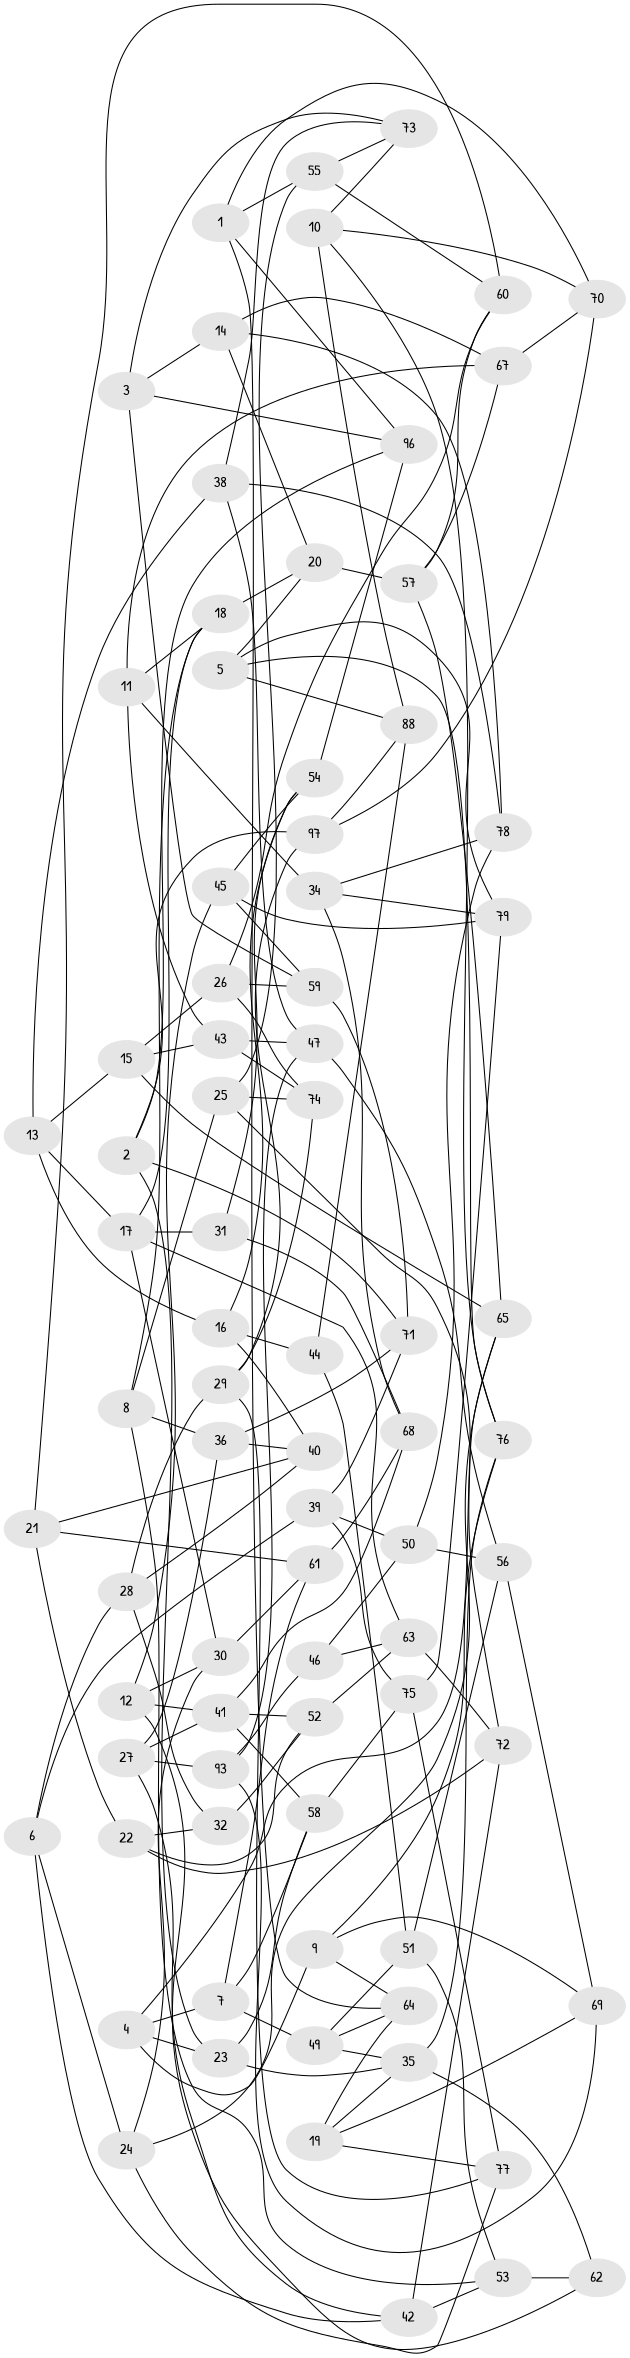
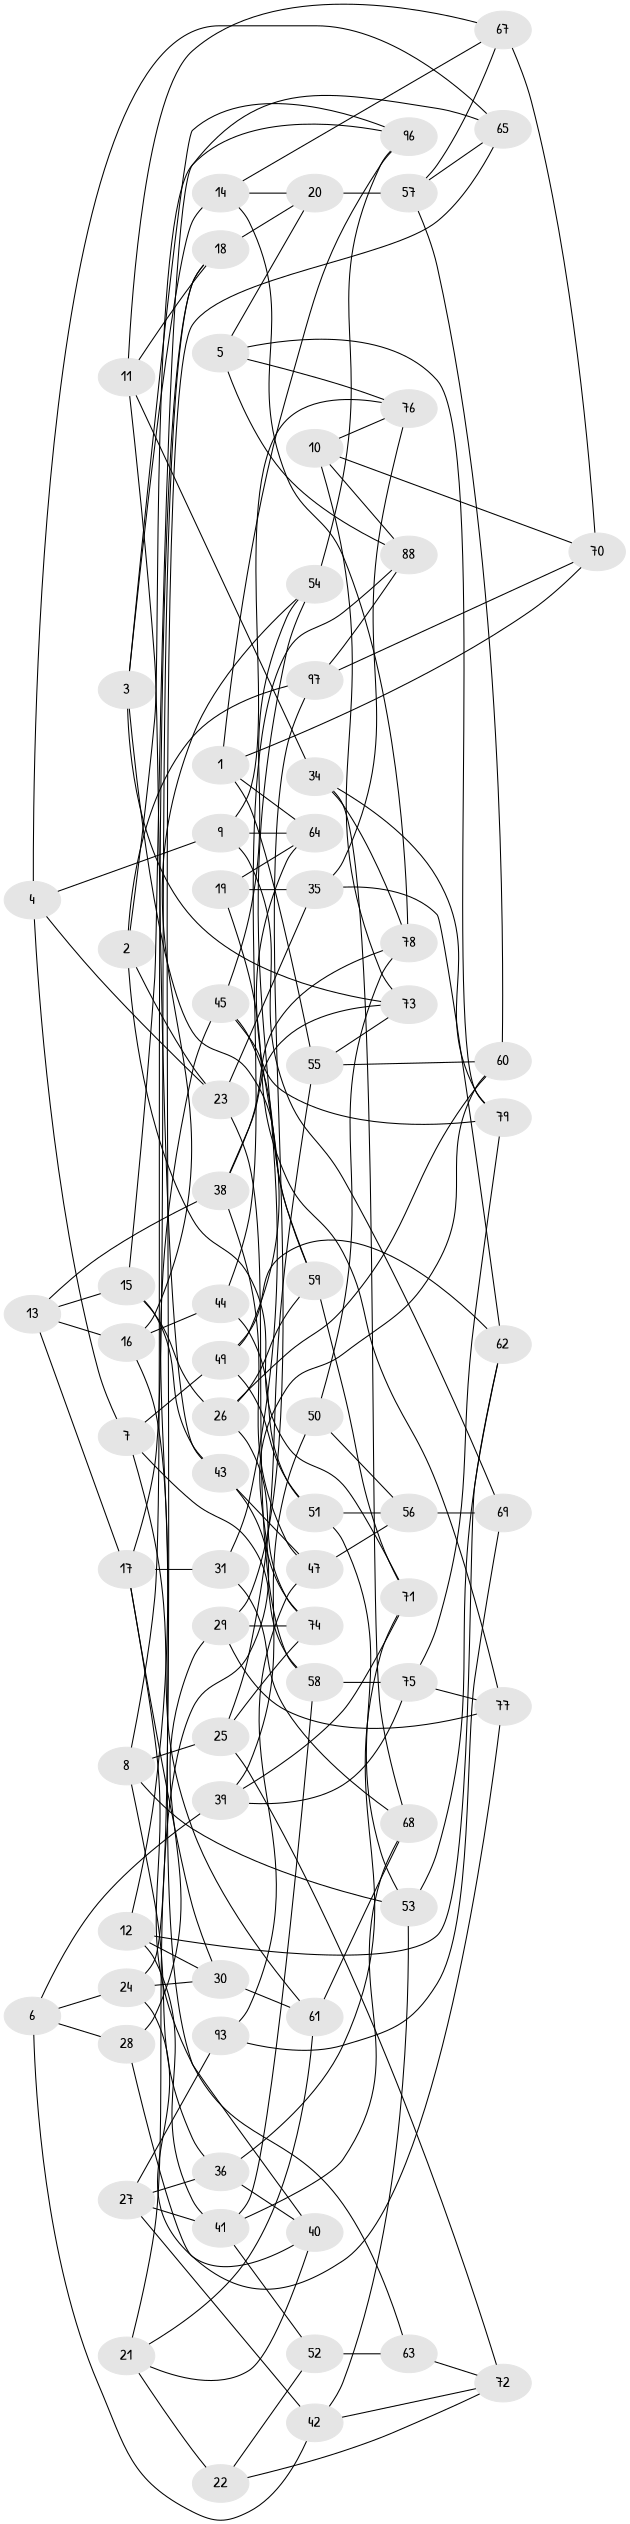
node "46": removed
node "32": removed
edge "49" -- "35": now "49" -- "62"
edge "69" -- "19": removed
